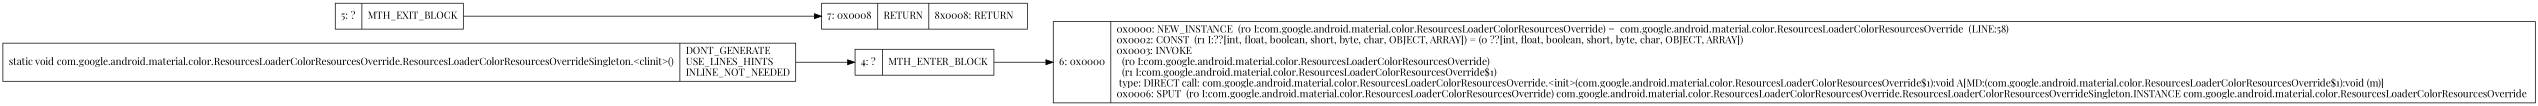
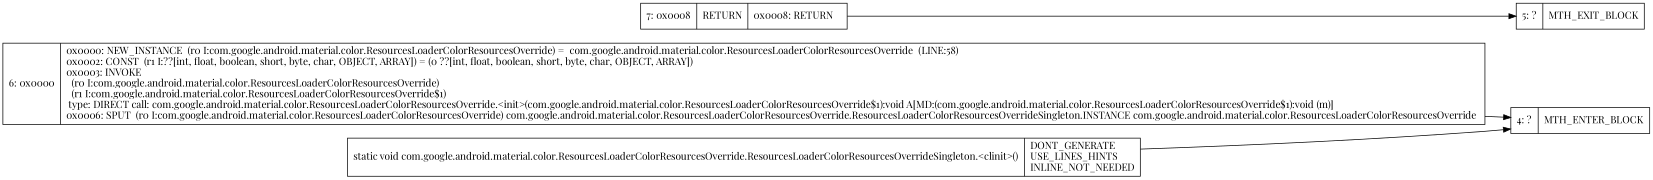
edge "5: ?" -> "7: 0x0008": reversed
node "7: 0x0008": text "8x0008: RETURN" -> "0x0008: RETURN"
edge "4: ?" -> "6: 0x0000": reversed
